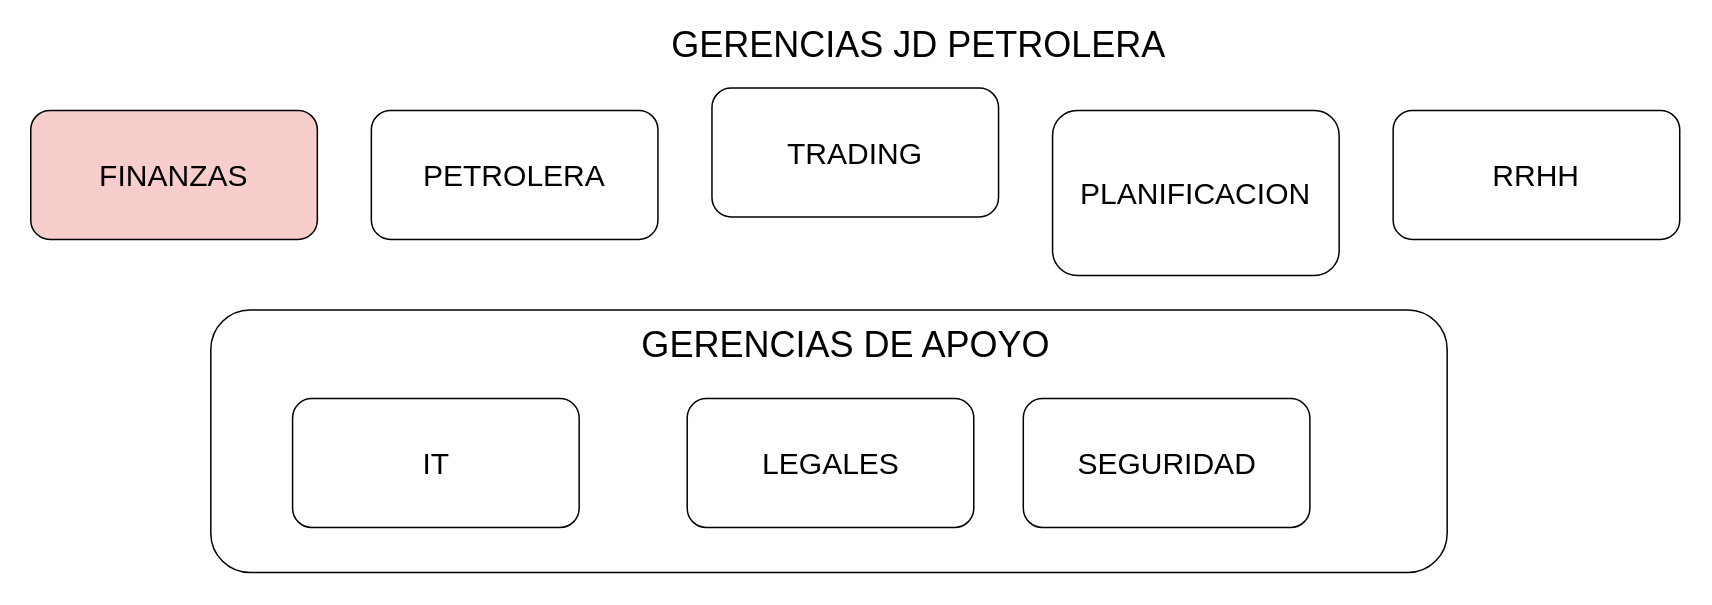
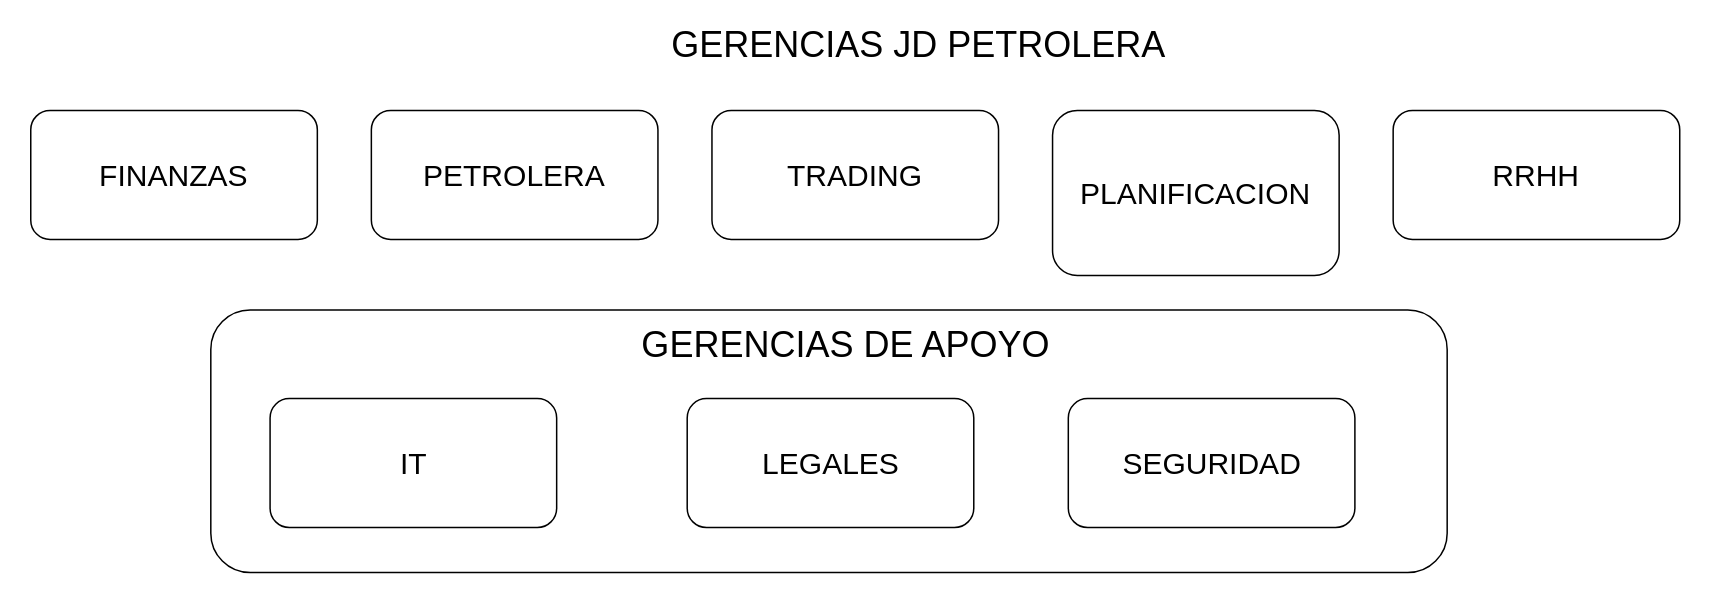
node "TRADING": moved (855, 152) -> (855, 175)
node "FINANZAS": fillcolor #f8cecc -> #ffffff
node "IT": moved (436, 463) -> (413, 463)
node "SEGURIDAD": moved (1166, 463) -> (1211, 463)
